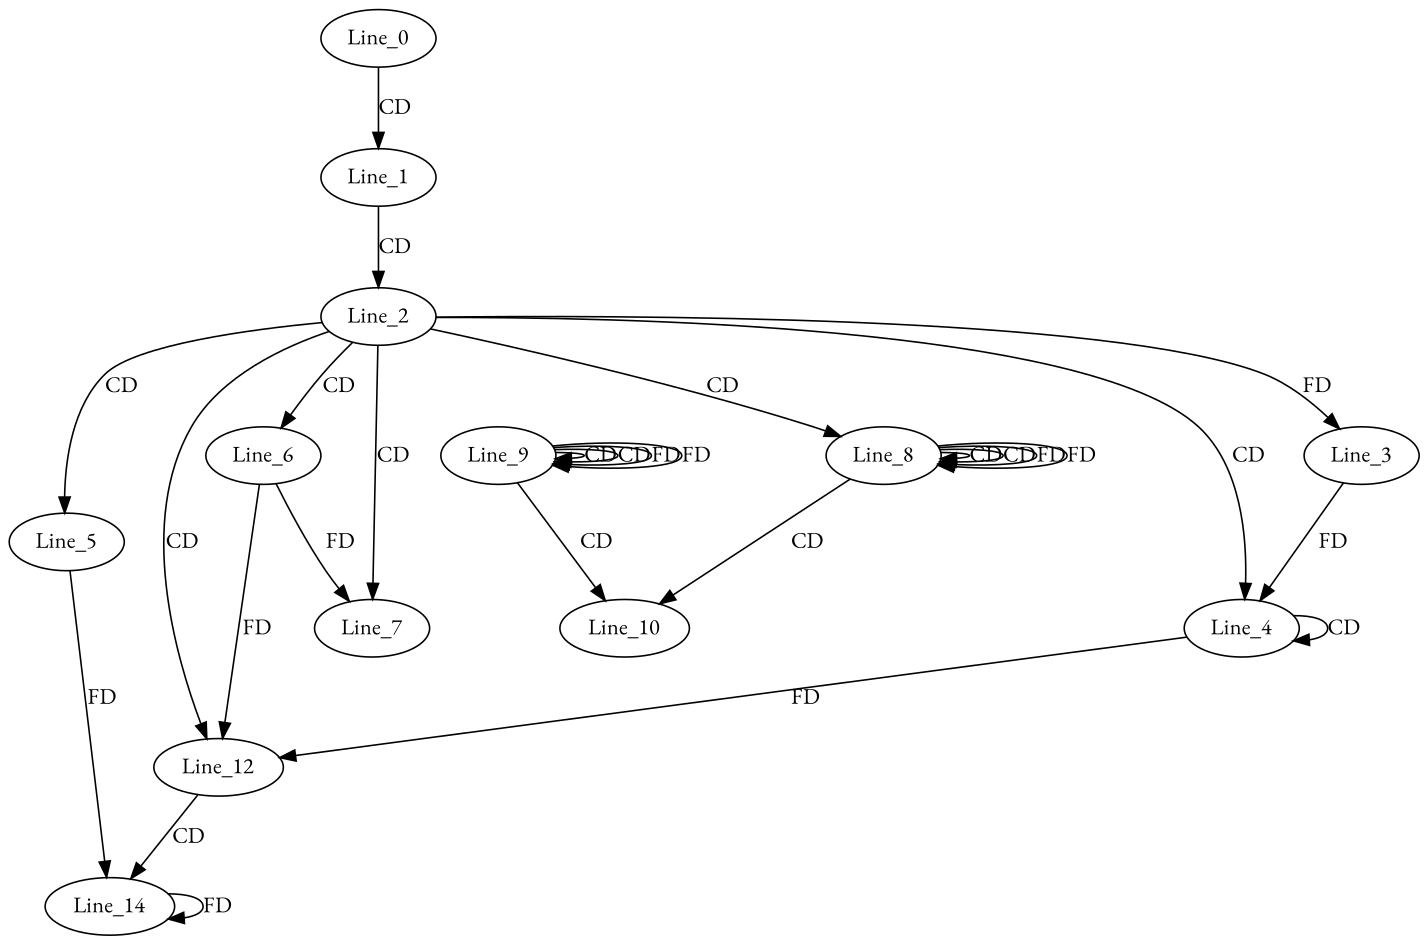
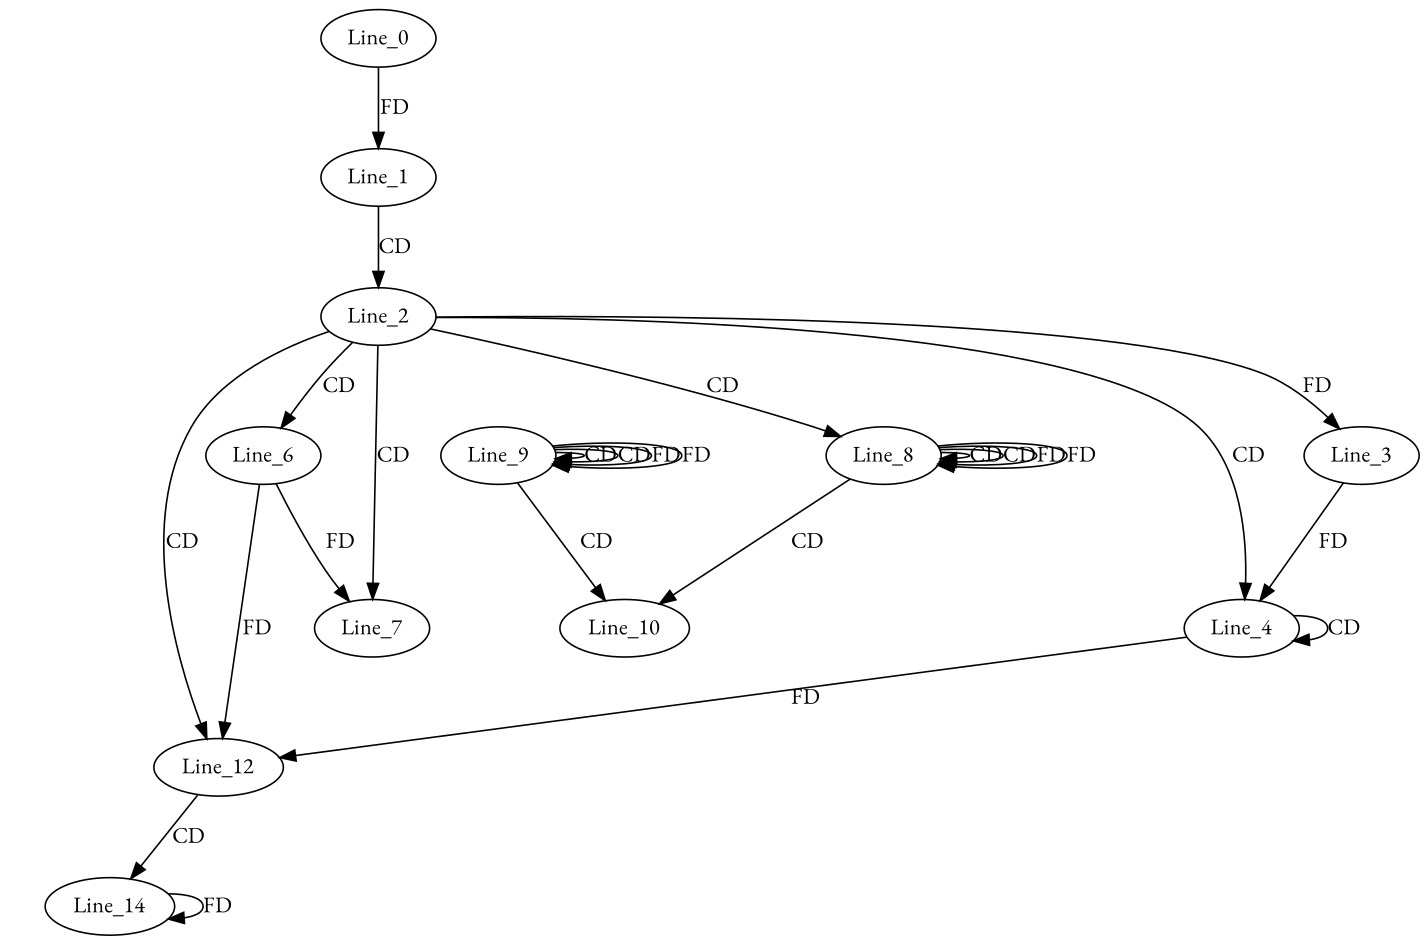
edge "Line_0" -> "Line_1": label "CD" -> "FD"
node "Line_5": removed
